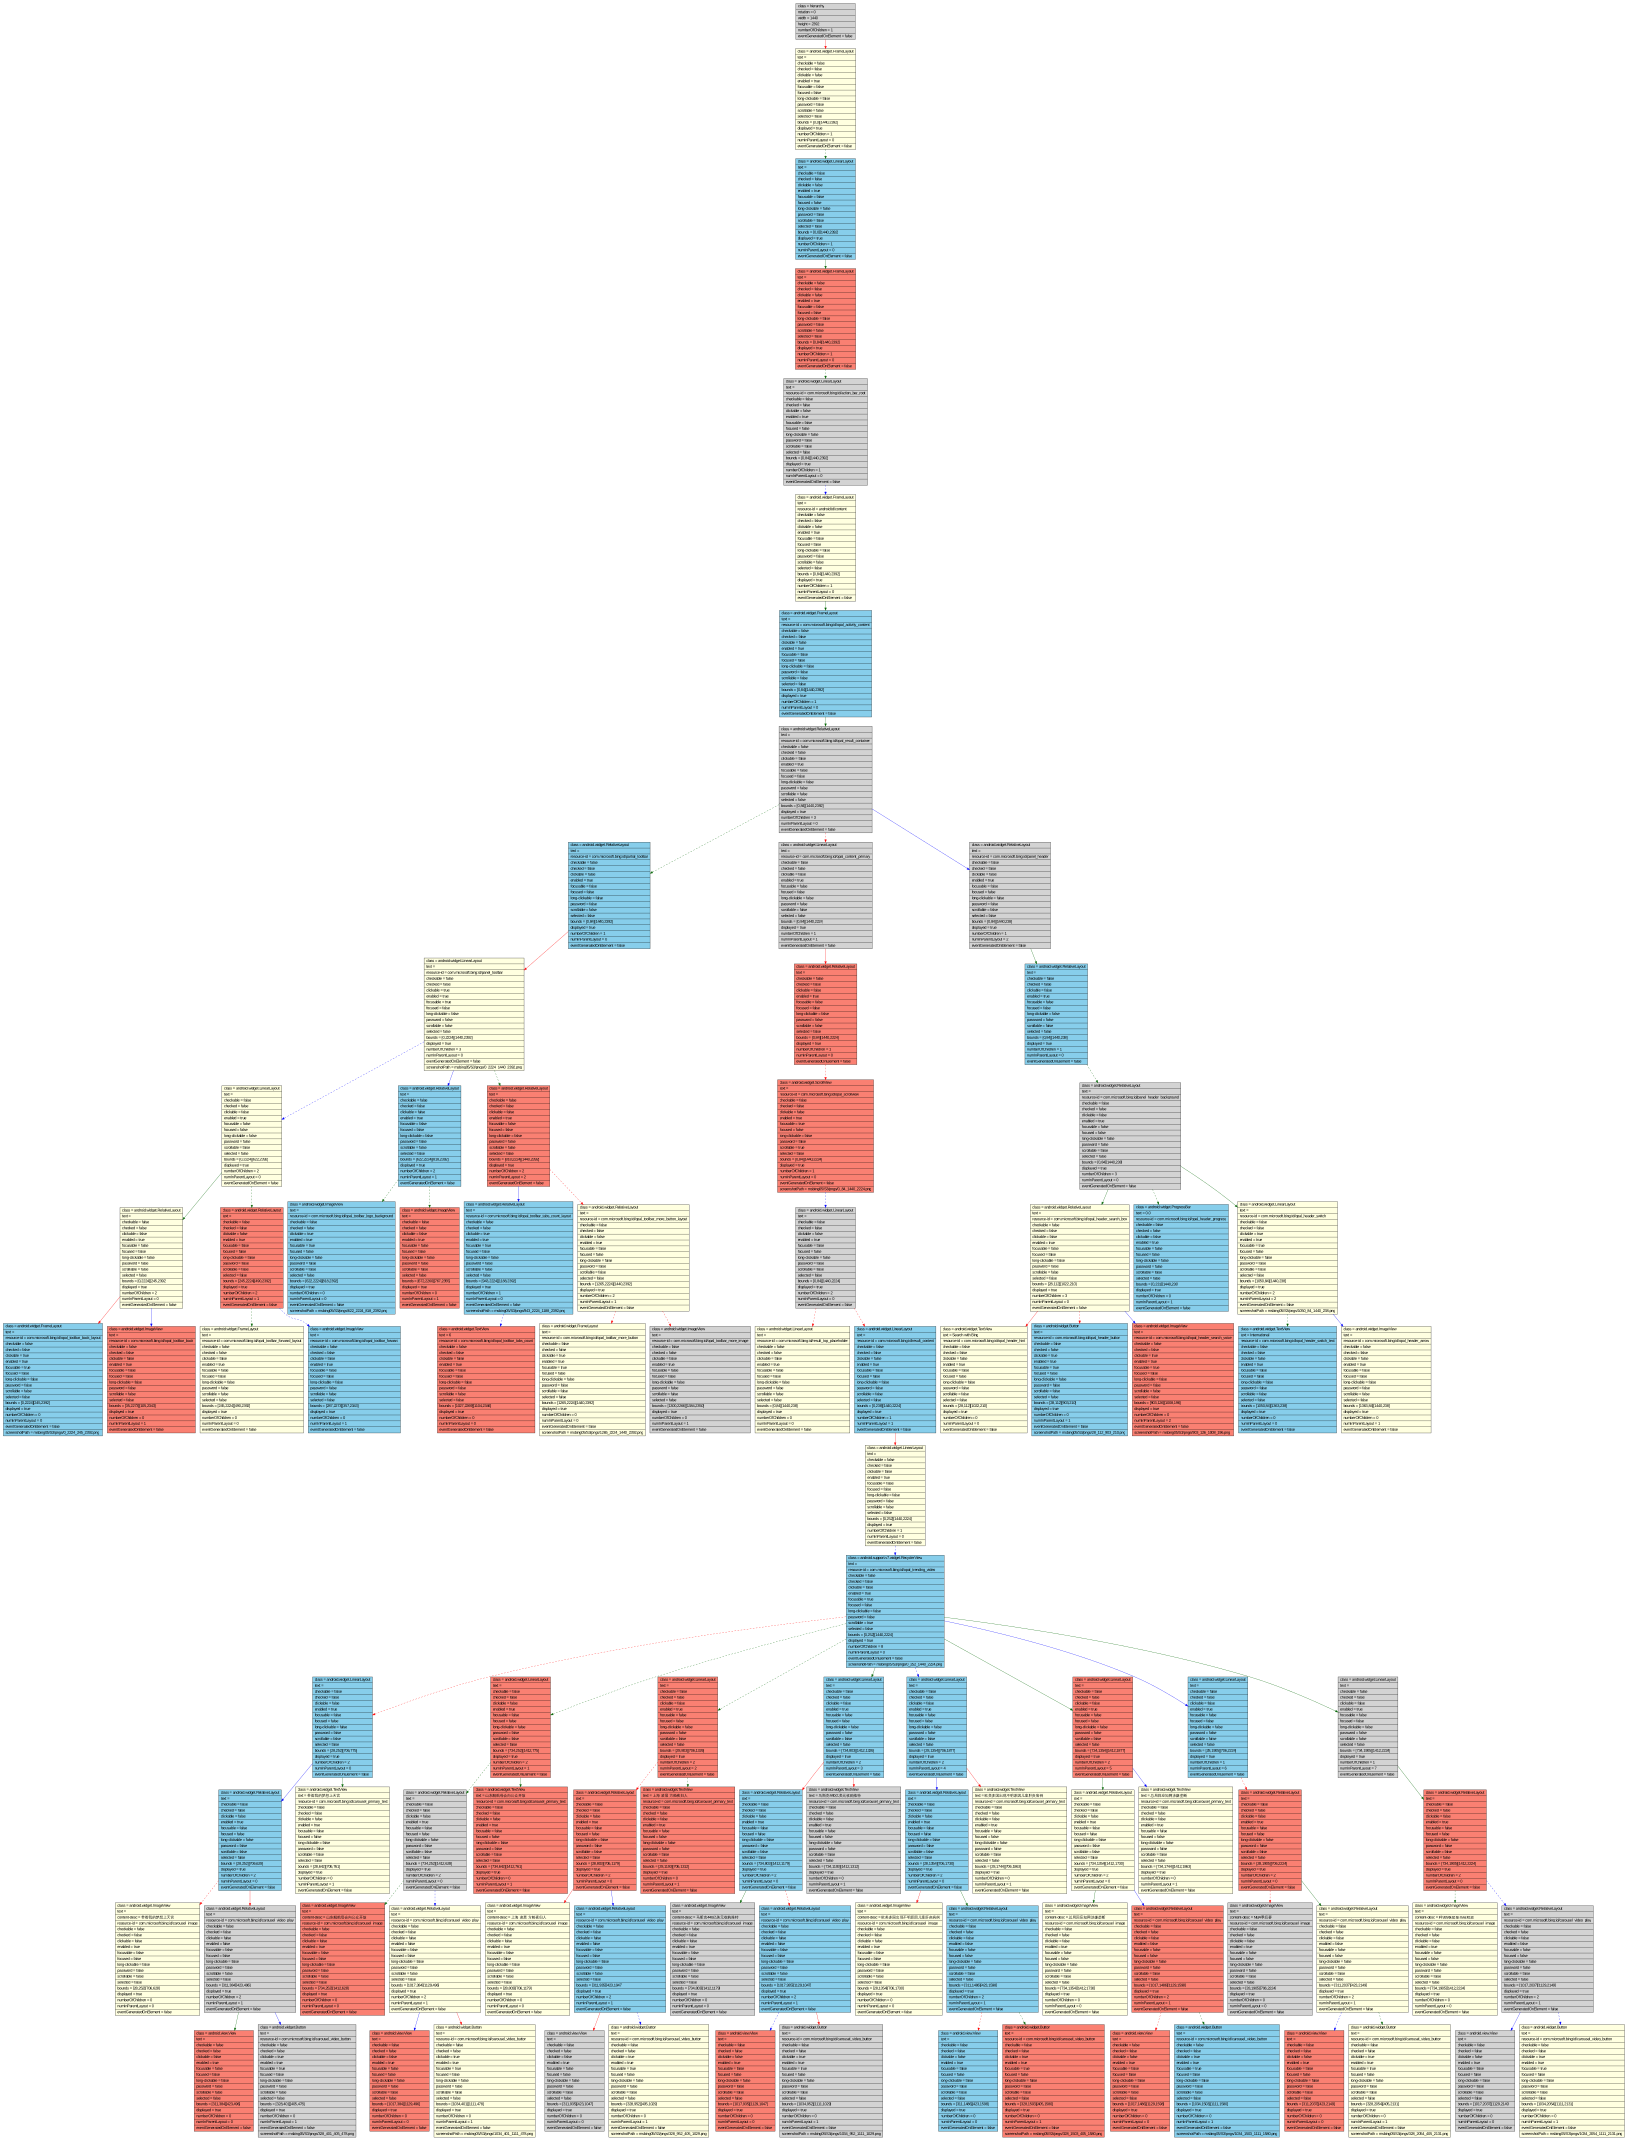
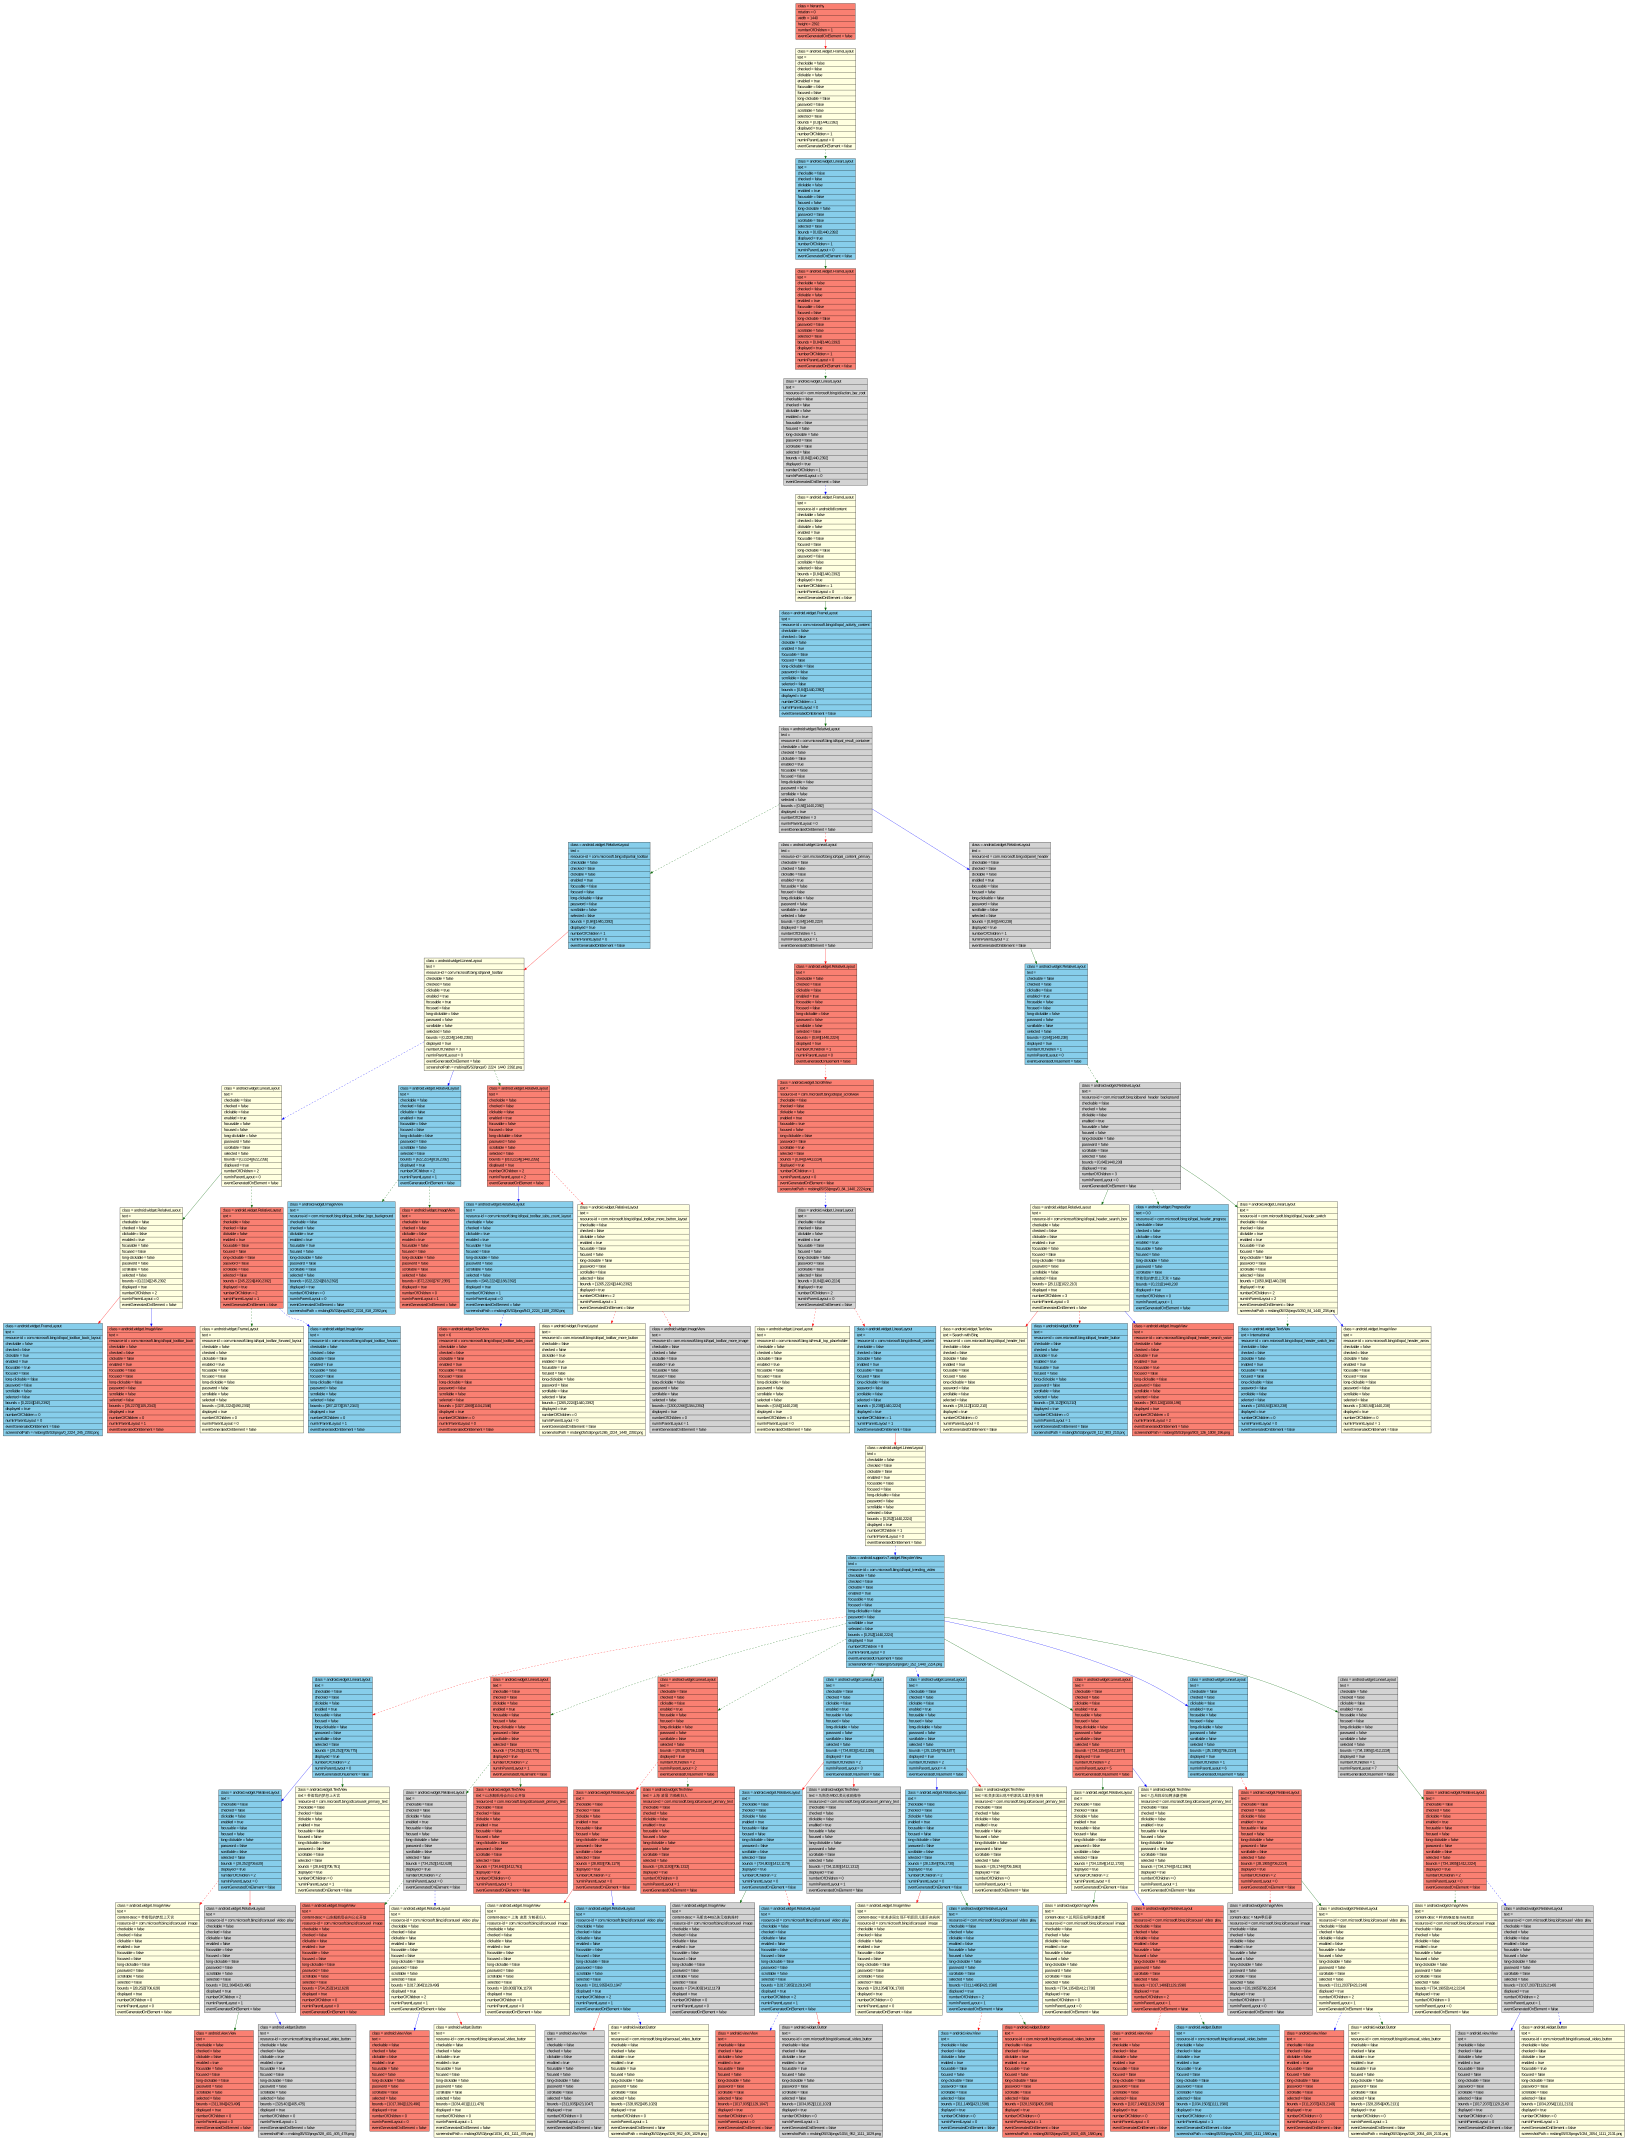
node "class = hierarchy": fillcolor lightgrey -> salmon
node "class = android.widget.ProgressBar": text "selected = false" -> "带着我的梦想上天宫 = false"
